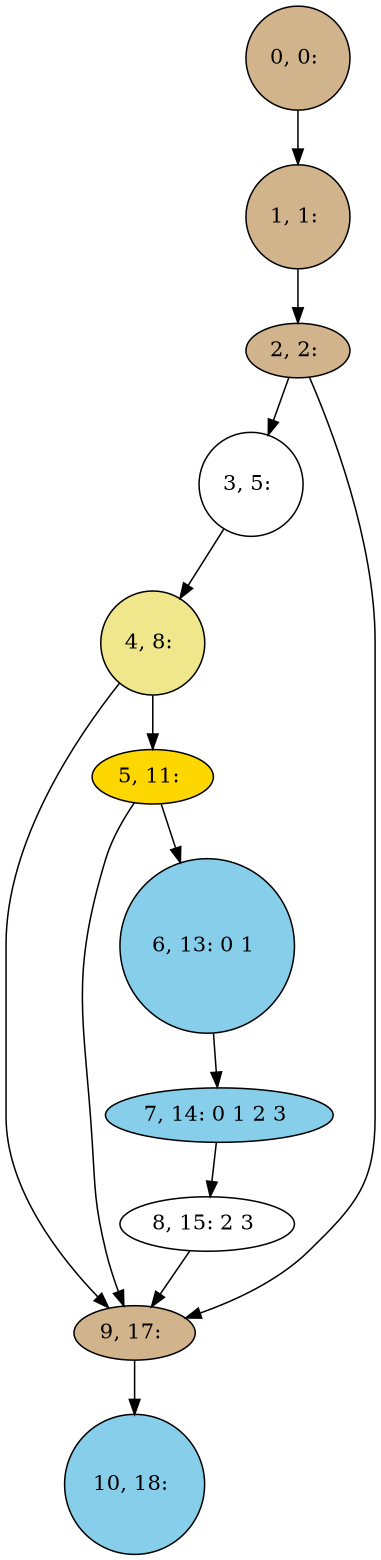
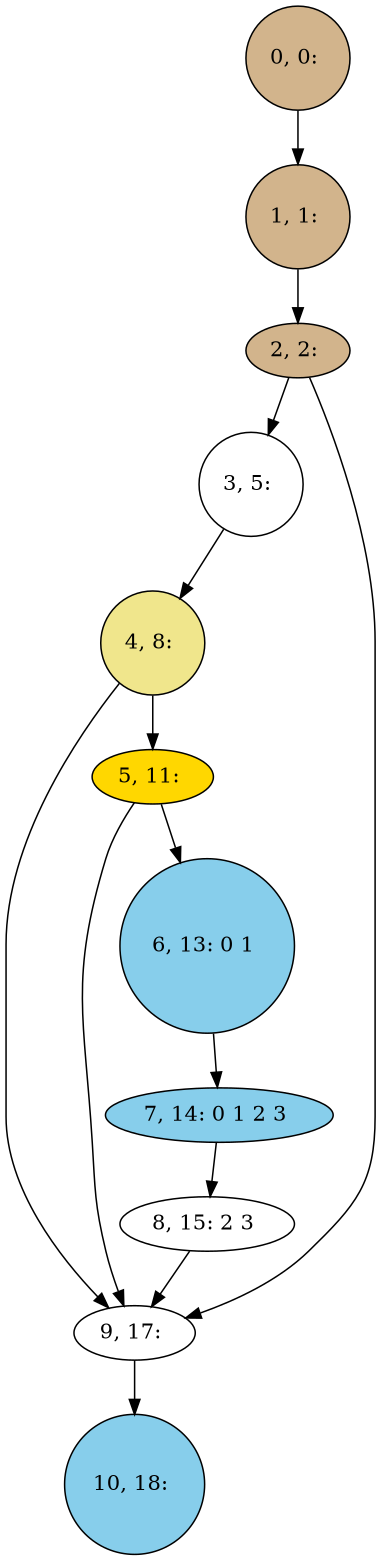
node "9, 17:": fillcolor tan -> white
